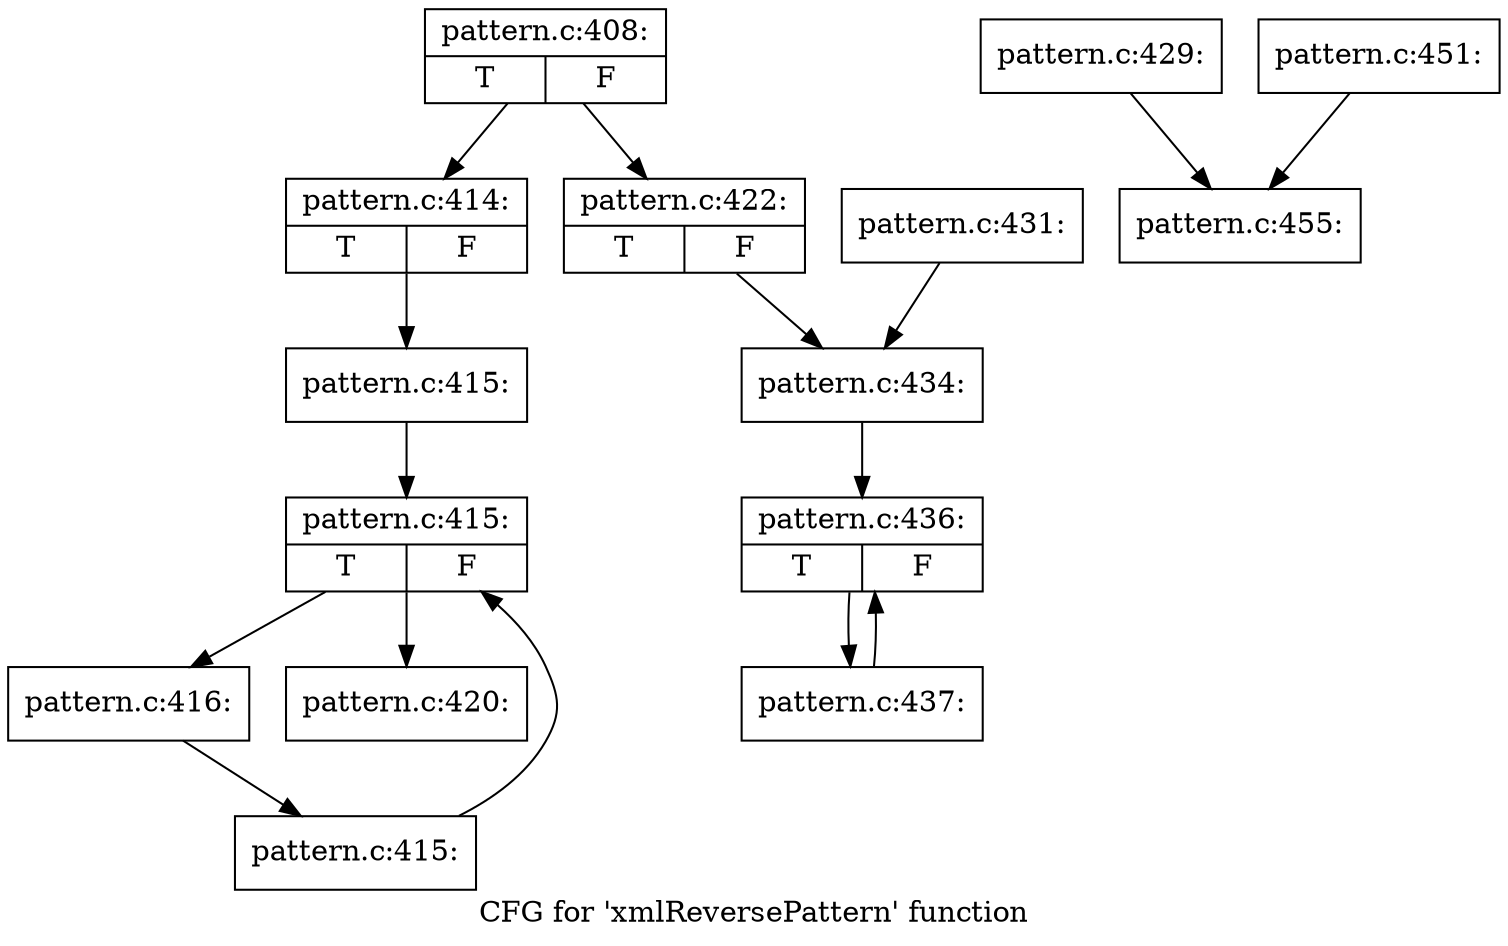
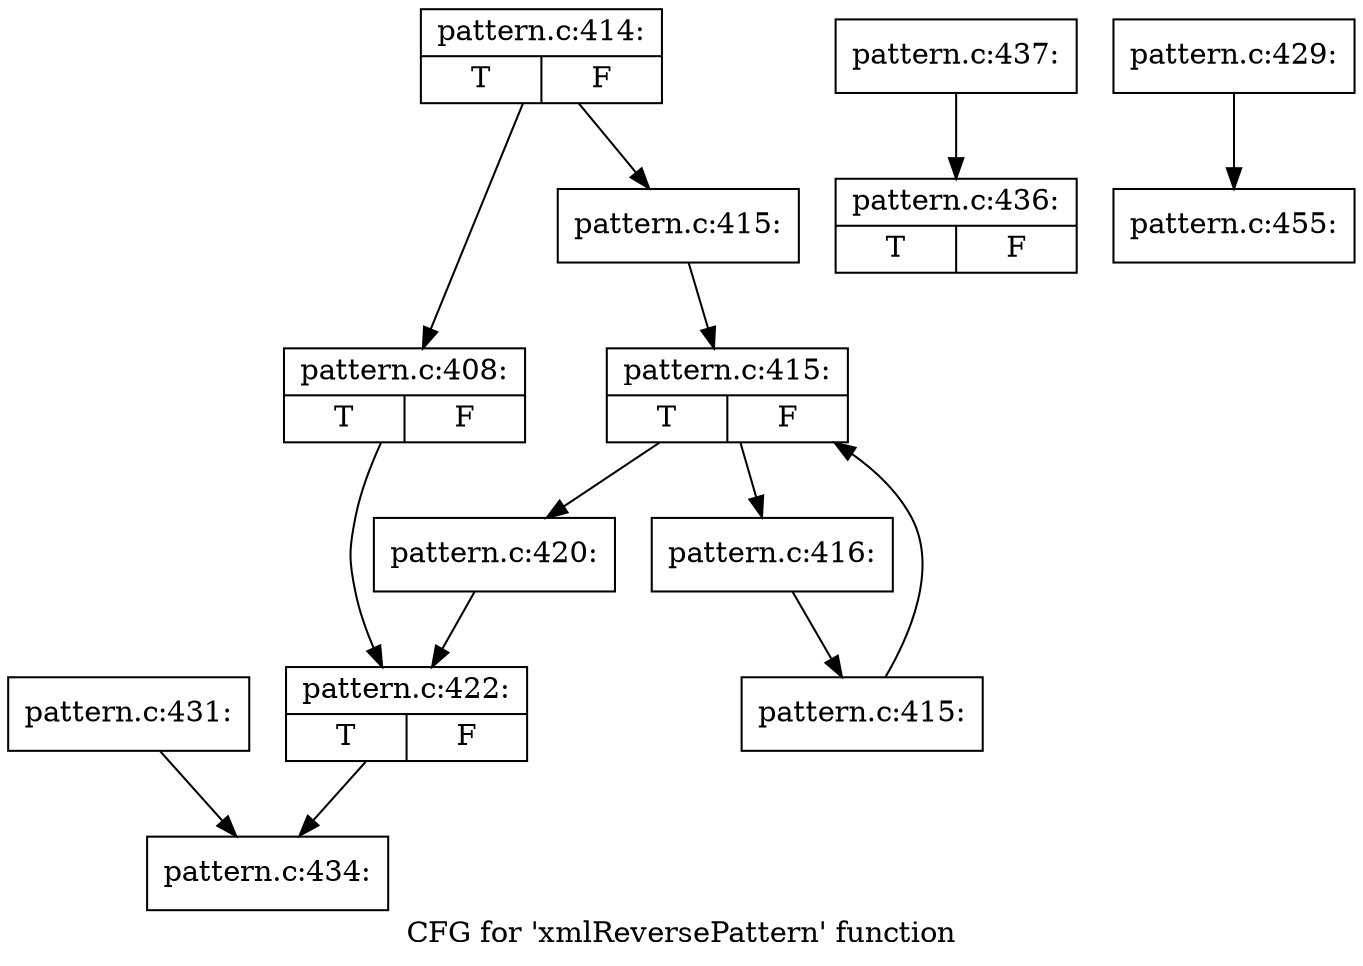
node "pattern.c:451:": removed
edge "pattern.c:408:" -> "pattern.c:414:": reversed
edge "pattern.c:434:" -> "pattern.c:436:": removed
edge "pattern.c:436:" -> "pattern.c:437:": removed
edge "pattern.c:420:" -> "pattern.c:422:": added
